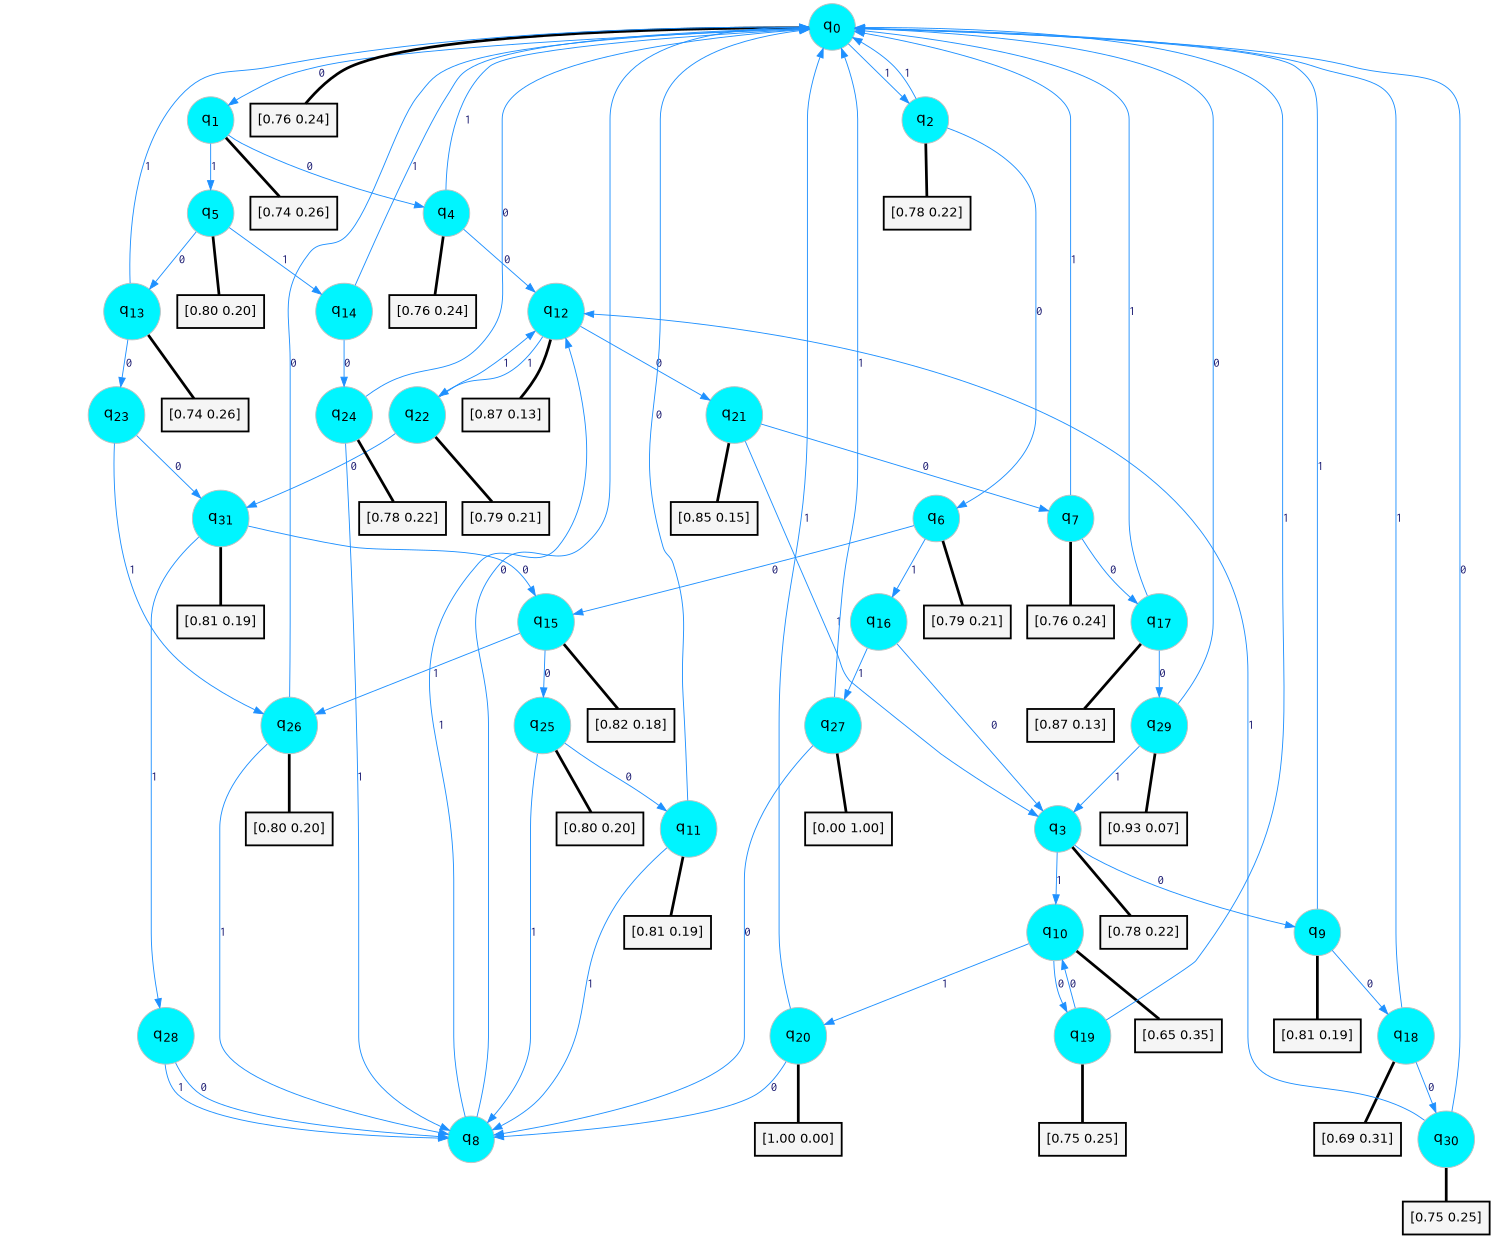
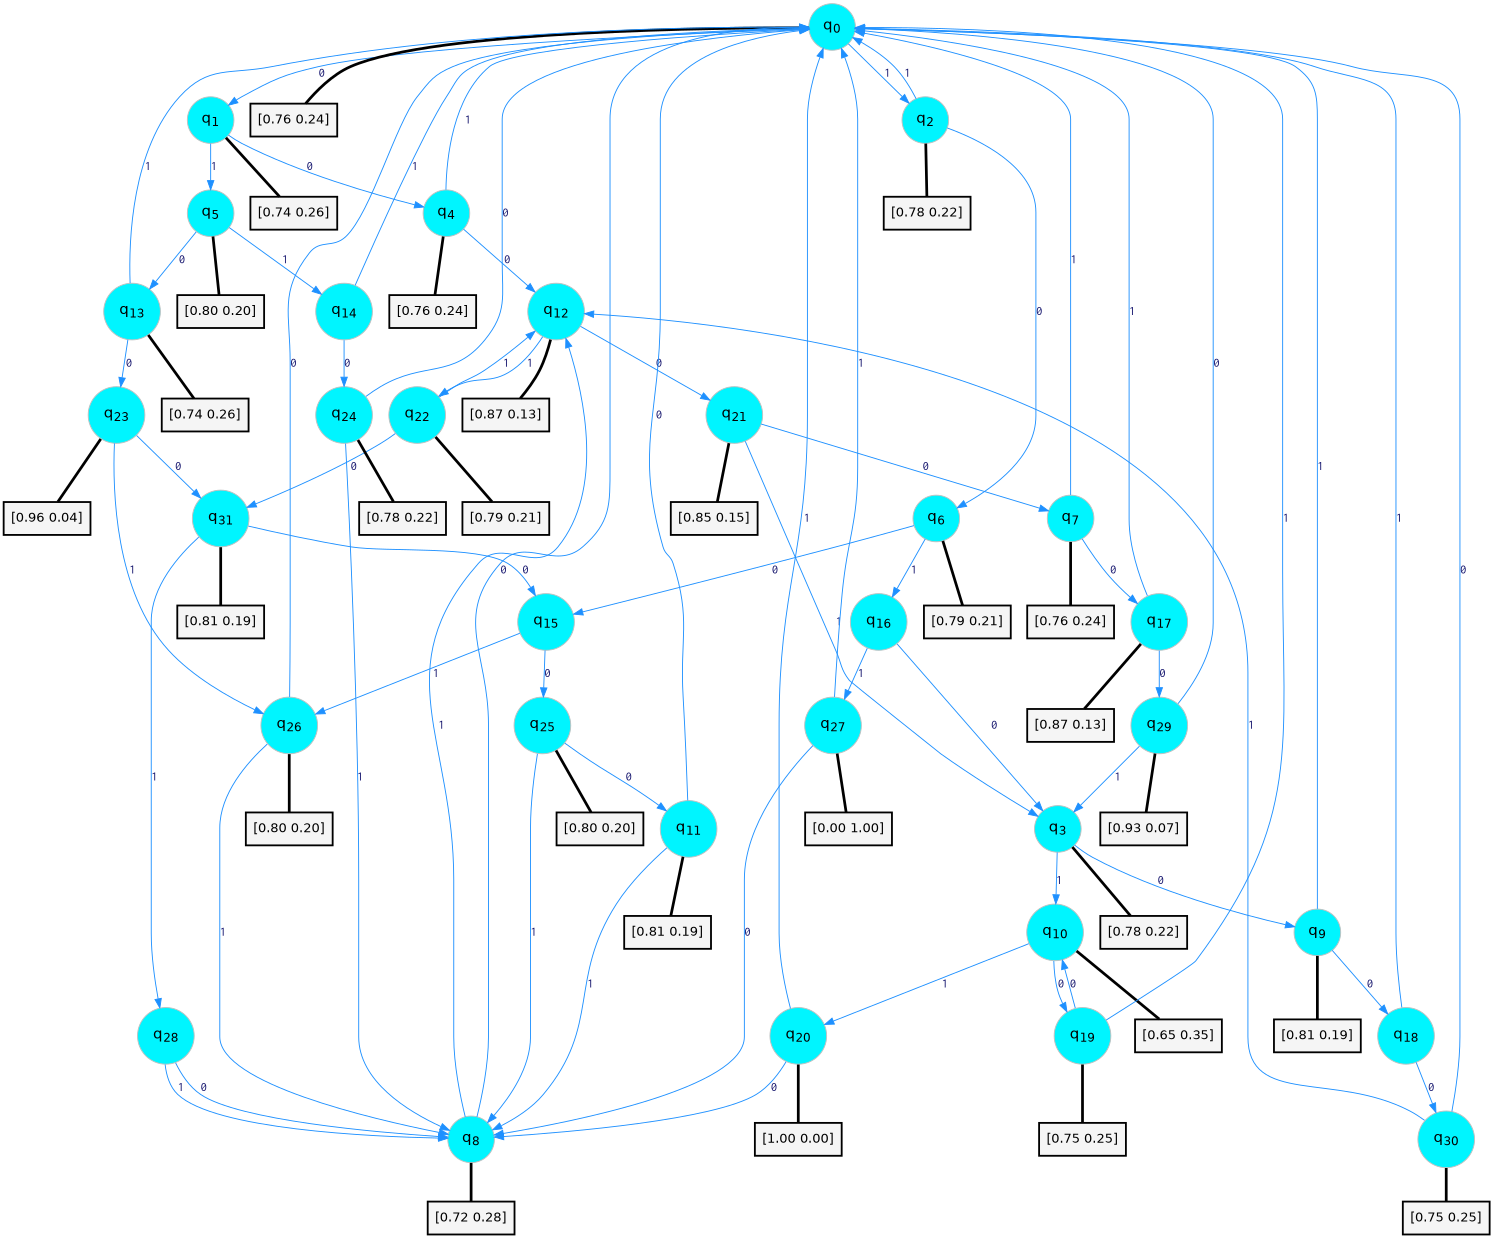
node "[0.96 0.04]": added
node "[0.82 0.18]": removed
node "[0.69 0.31]": removed
node "[0.72 0.28]": added
